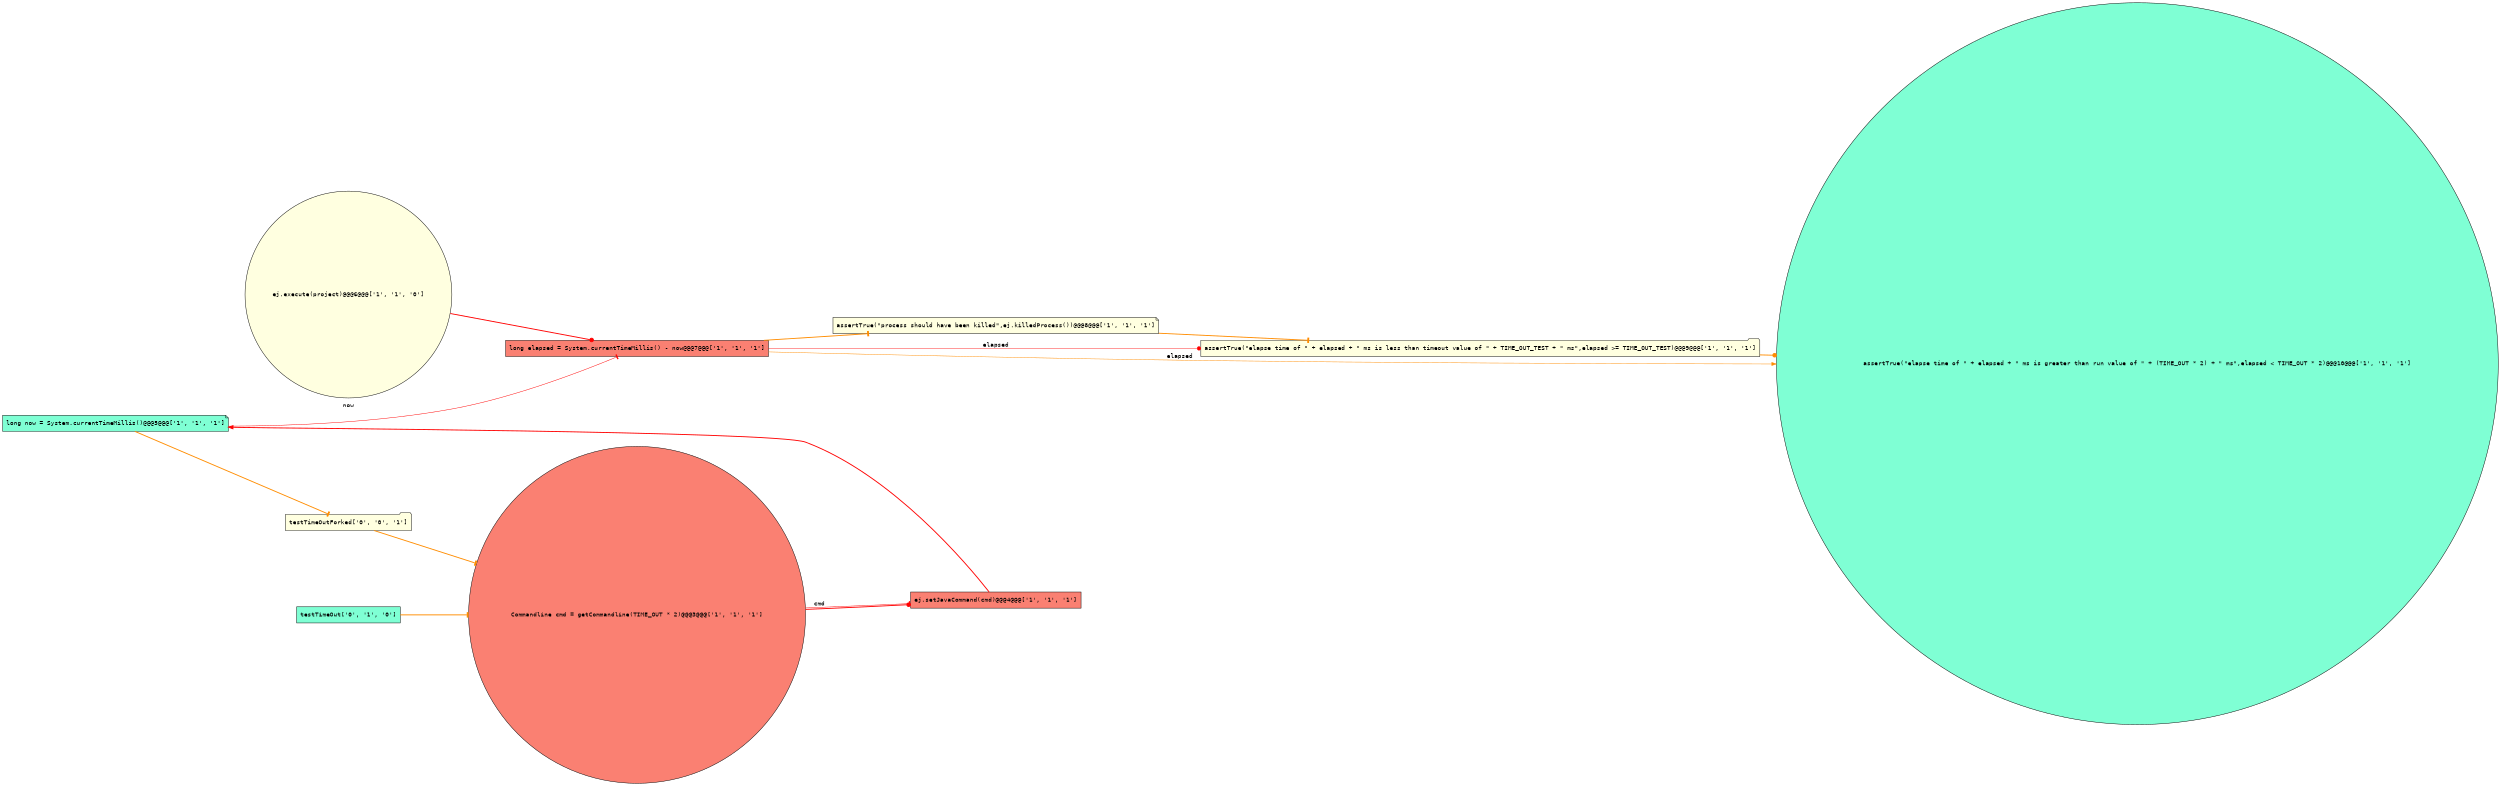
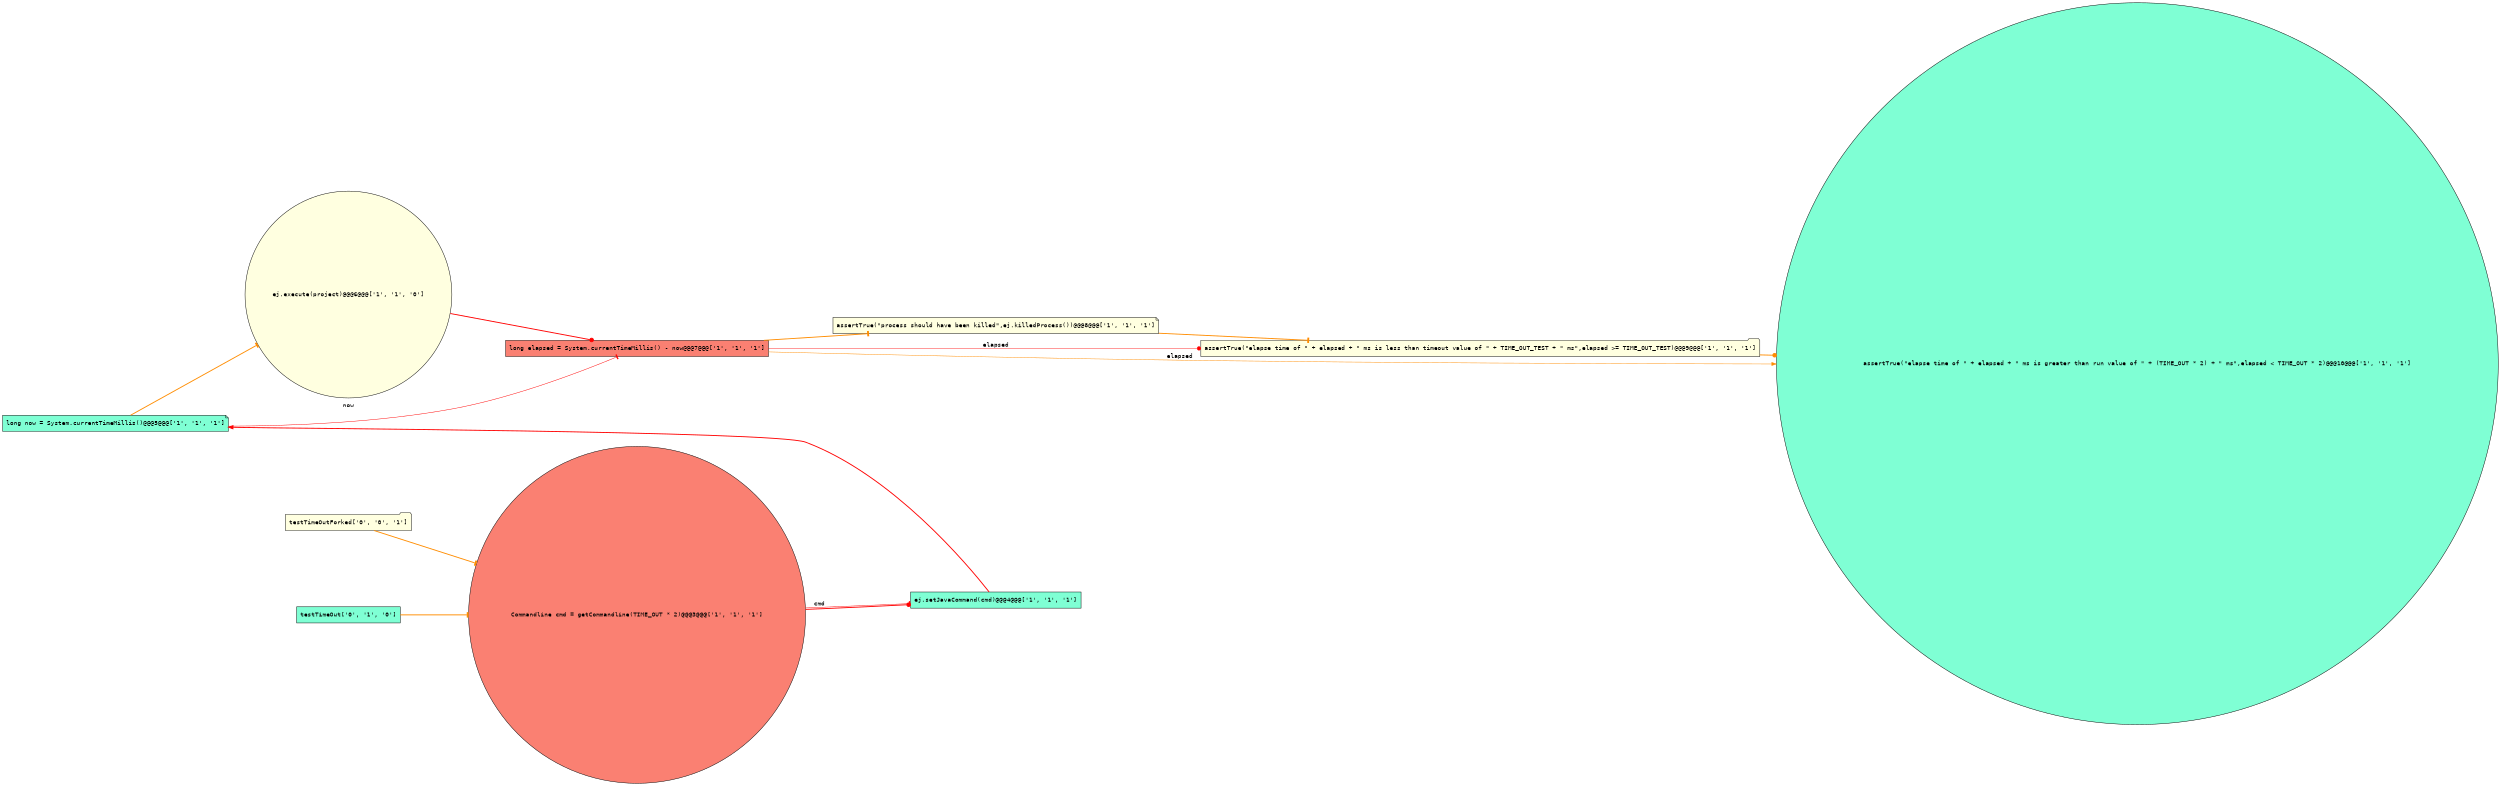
edge "long now = System.currentTimeMillis()@@@5@@@['1', '1', '1']" -> "testTimeOutForked['0', '0', '1']": now "long now = System.currentTimeMillis()@@@5@@@['1', '1', '1']" -> "ej.execute(project)@@@6@@@['1', '1', '0']"
node "ej.setJavaCommand(cmd)@@@4@@@['1', '1', '1']": fillcolor salmon -> aquamarine
